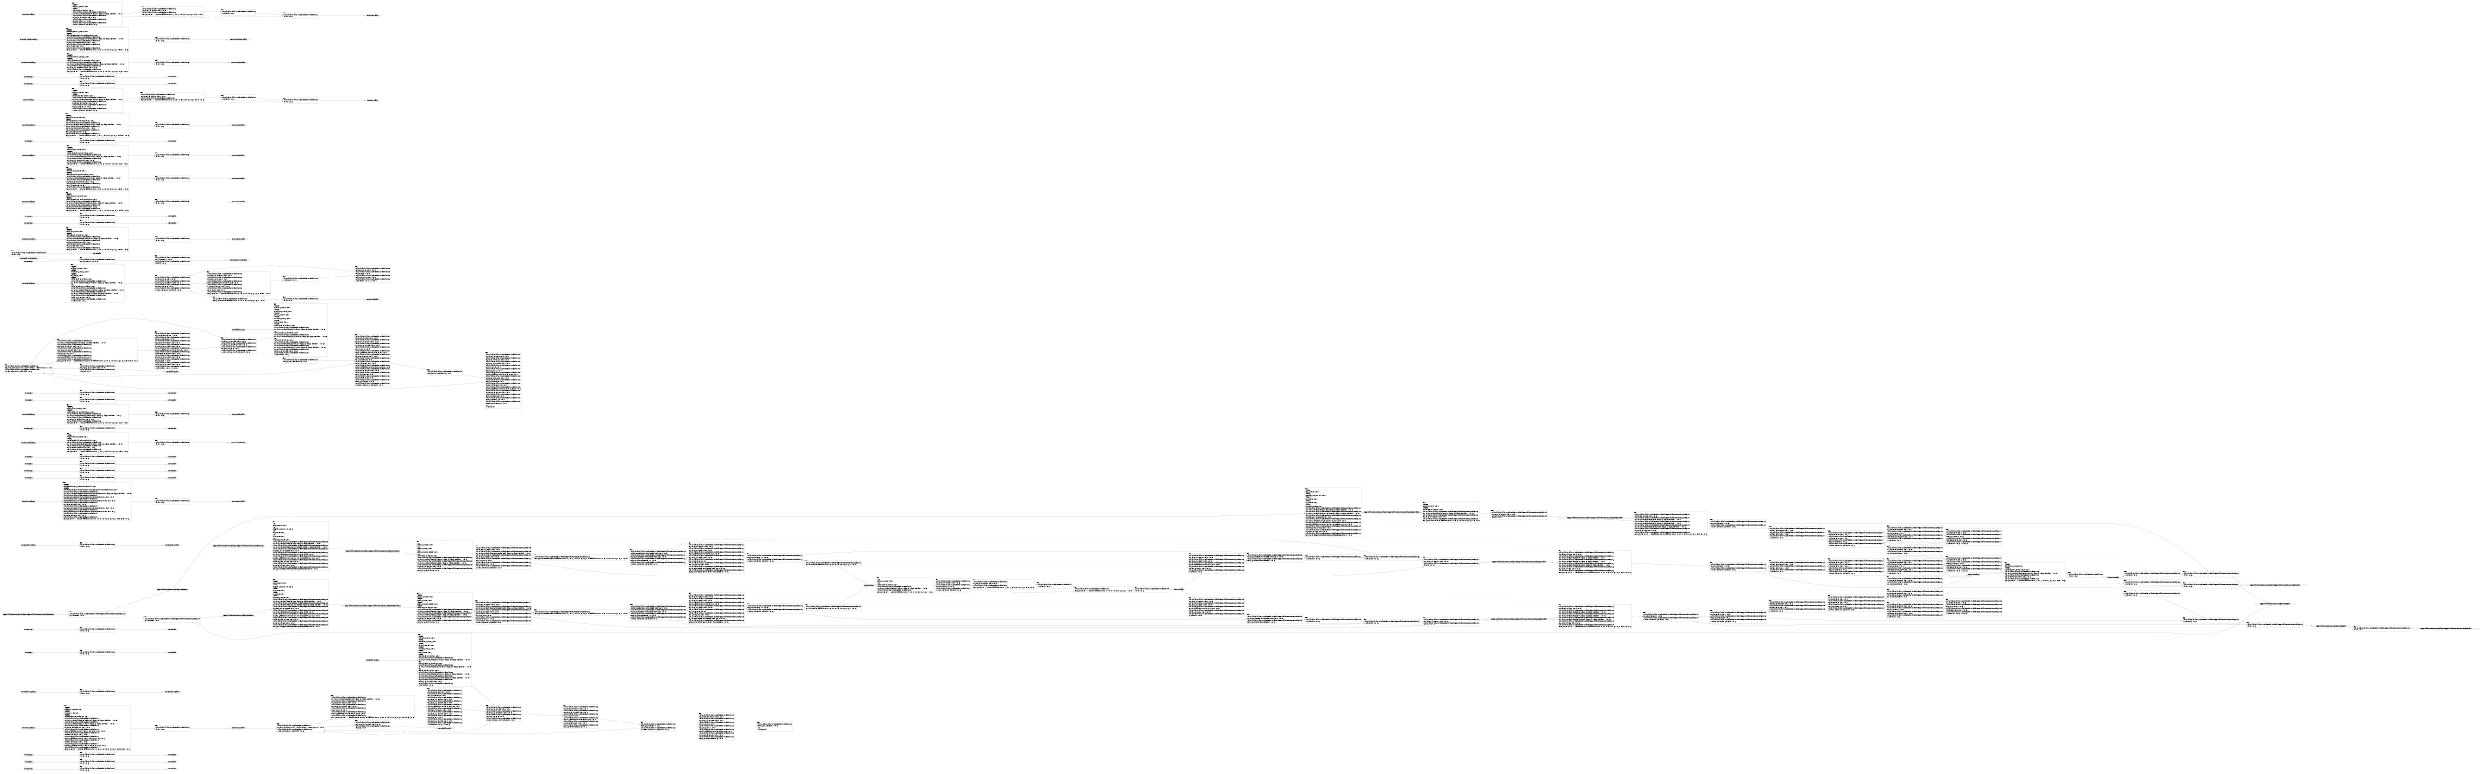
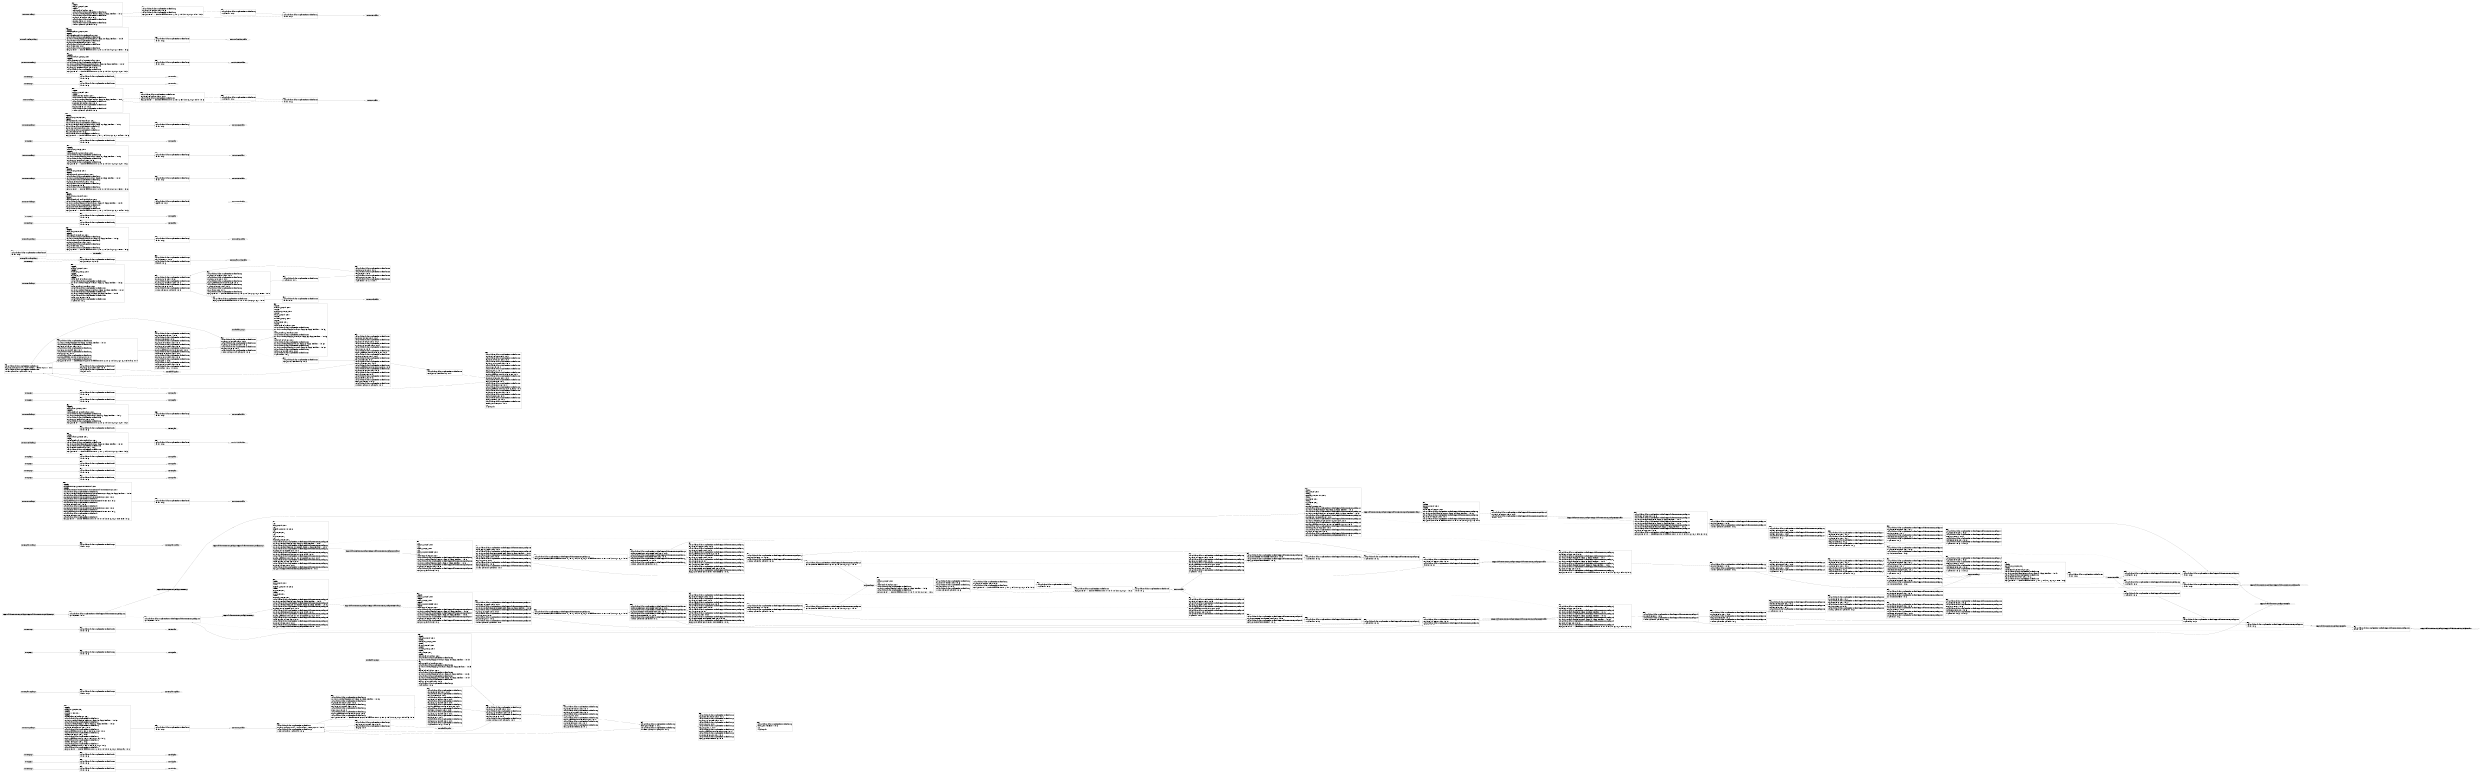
node "BB35:": text "ret void, !dbg !57" -> "dataBuffer void, !dbg !57"
node "BB38:": text "br label %trunc.cond, !dbg !64" -> "br label %for.cond, !dbg !64"
